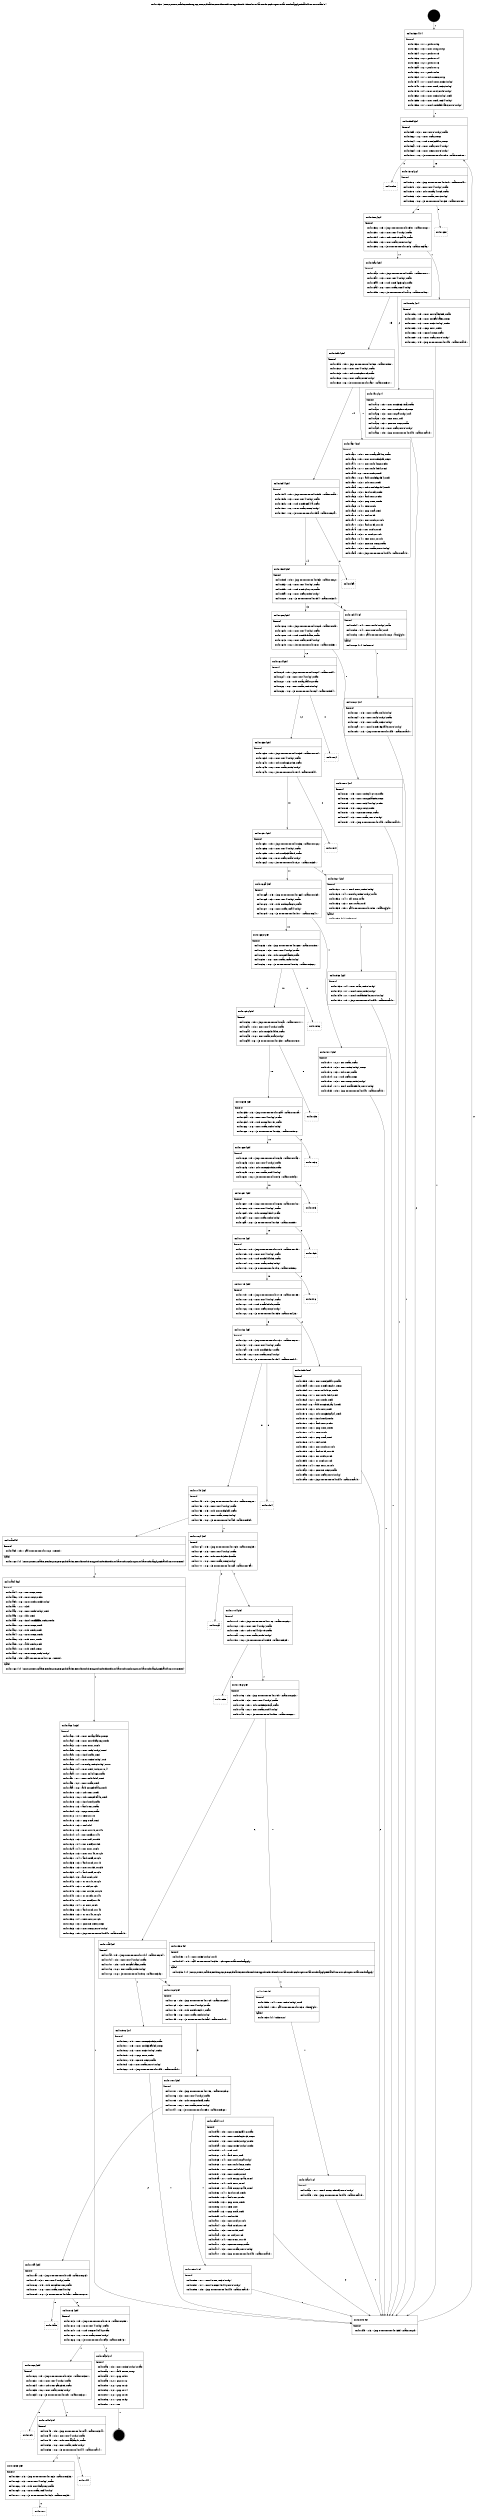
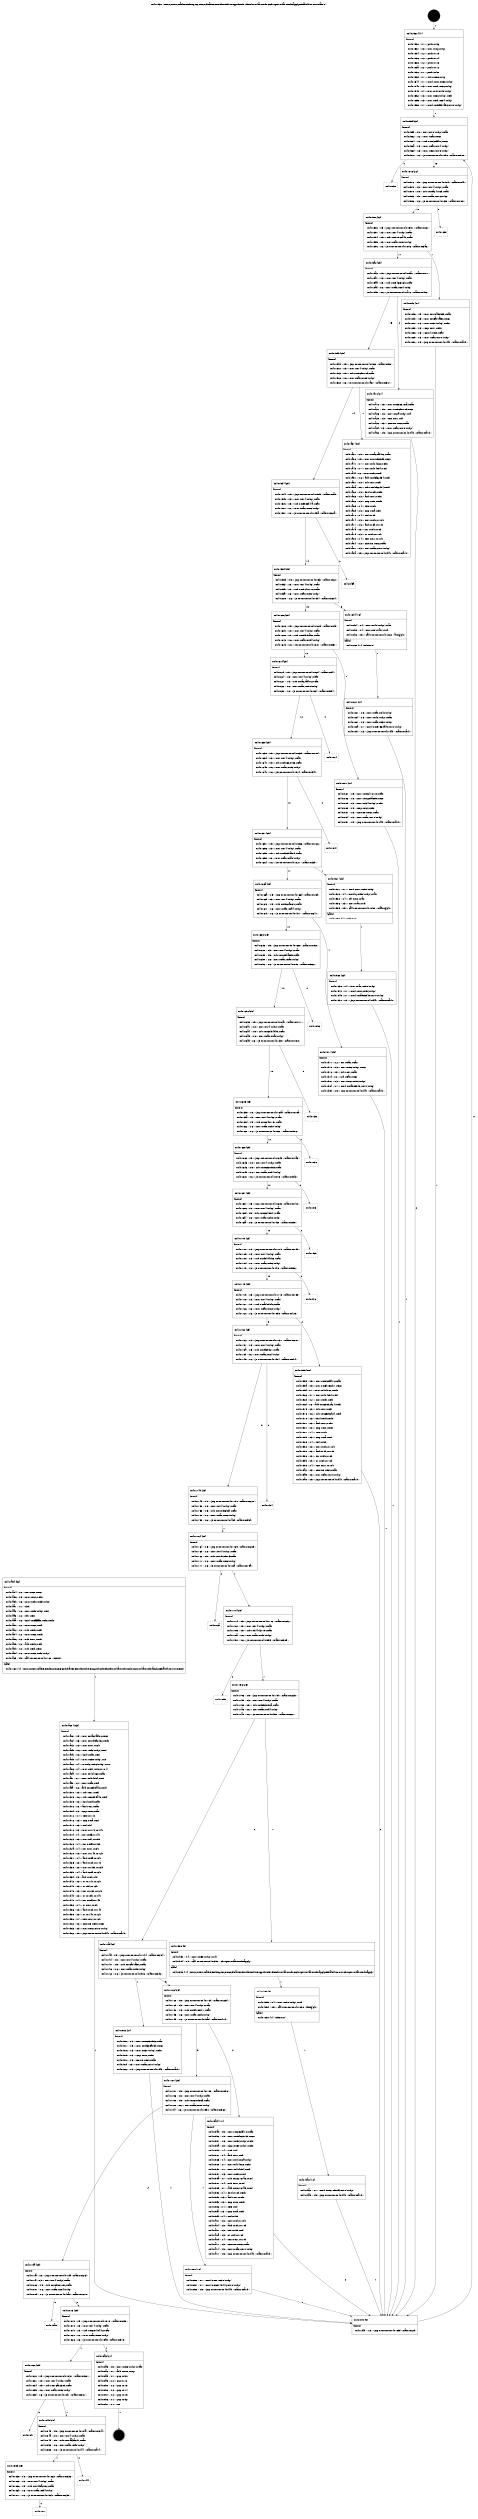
node "0x401a8f [5]": removed
edge "0x4017c8 [25]" -> "0x4019ad [111]": added, label "2"
